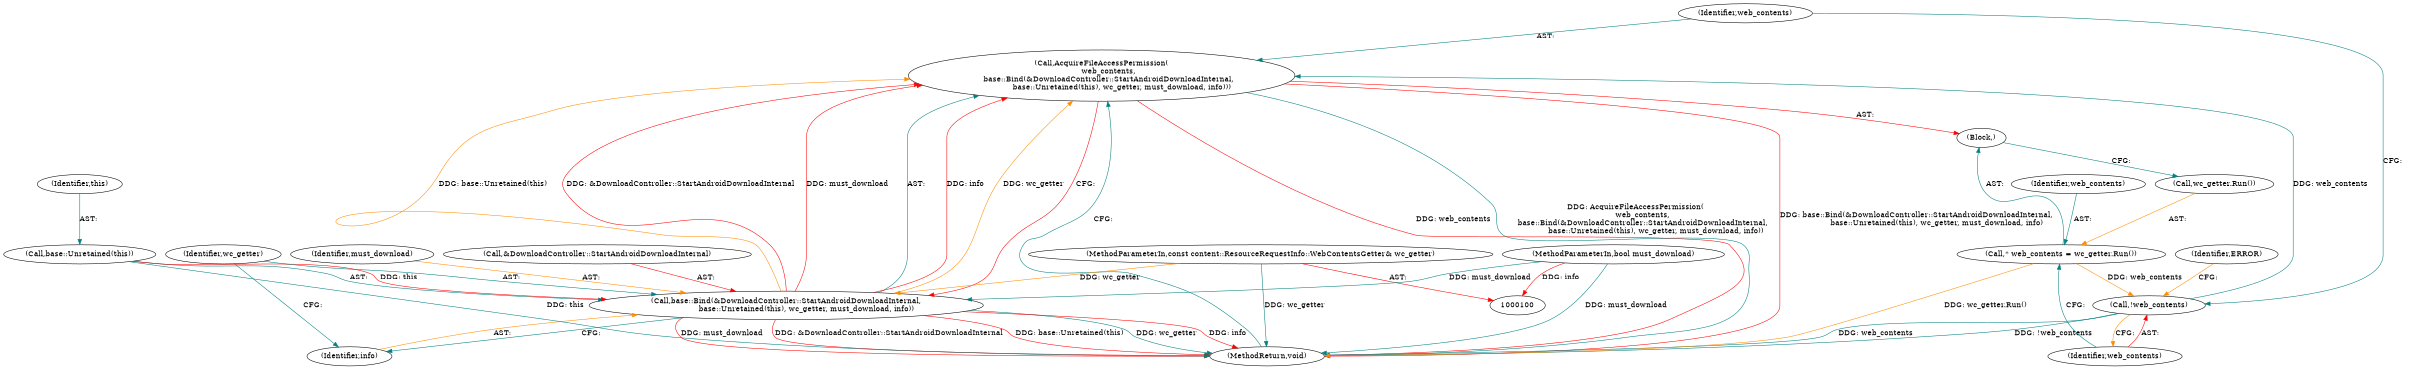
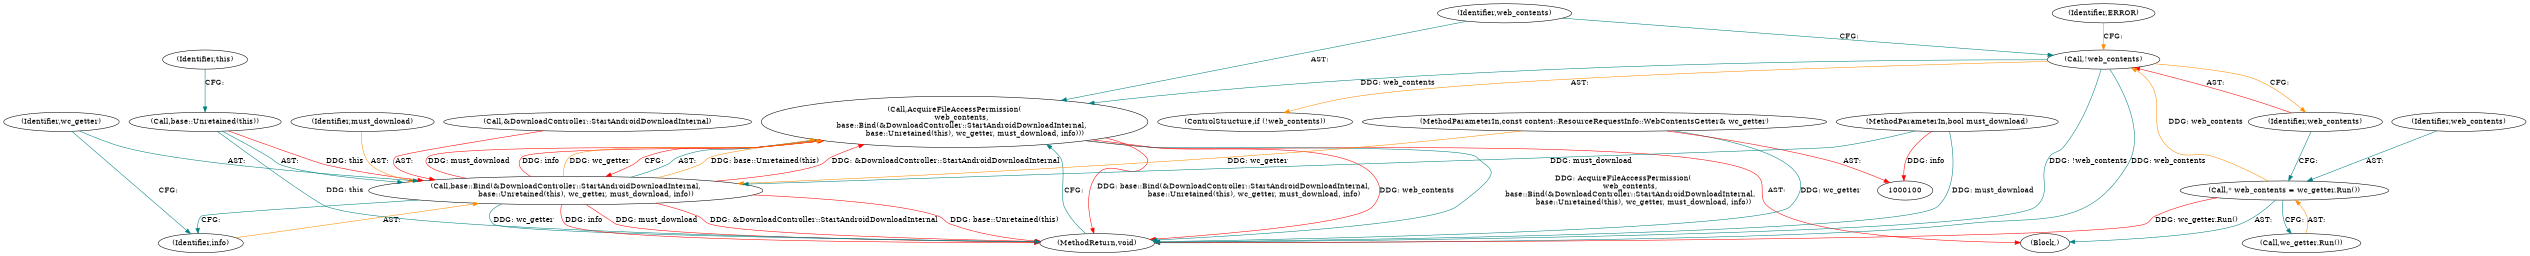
node "(ControlStructure,if (!web_contents))": added
edge "(Block,)" -> "(Call,wc_getter.Run())": now "(Call,* web_contents = wc_getter.Run())" -> "(Call,wc_getter.Run())"
edge "(Identifier,this)" -> "(Call,base::Unretained(this))": label "AST: " -> "CFG: "
edge "(Call,* web_contents = wc_getter.Run())" -> "(MethodReturn,void)": color darkorange -> red
